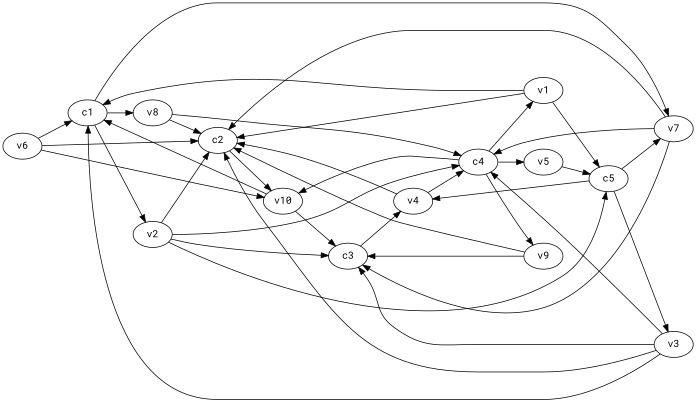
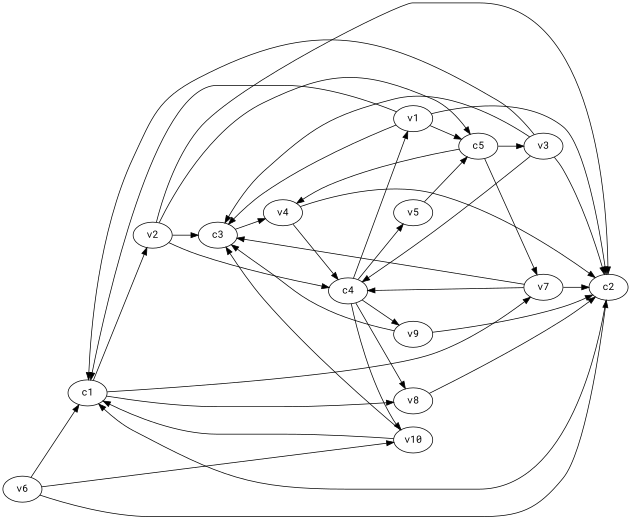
edge "v8" -> "c4": reversed
edge "v1" -> "c3": added
edge "c2" -> "v10": now "c2" -> "c1"
